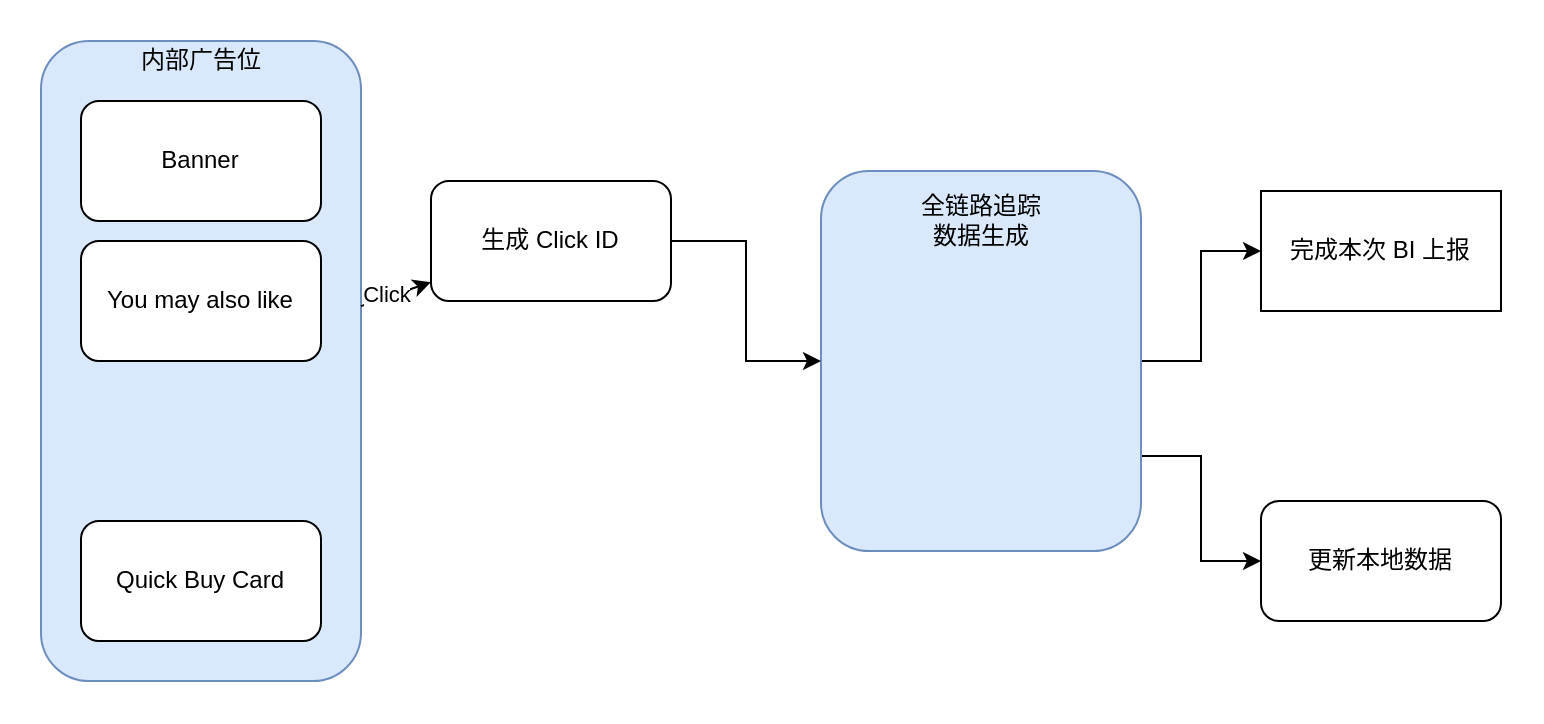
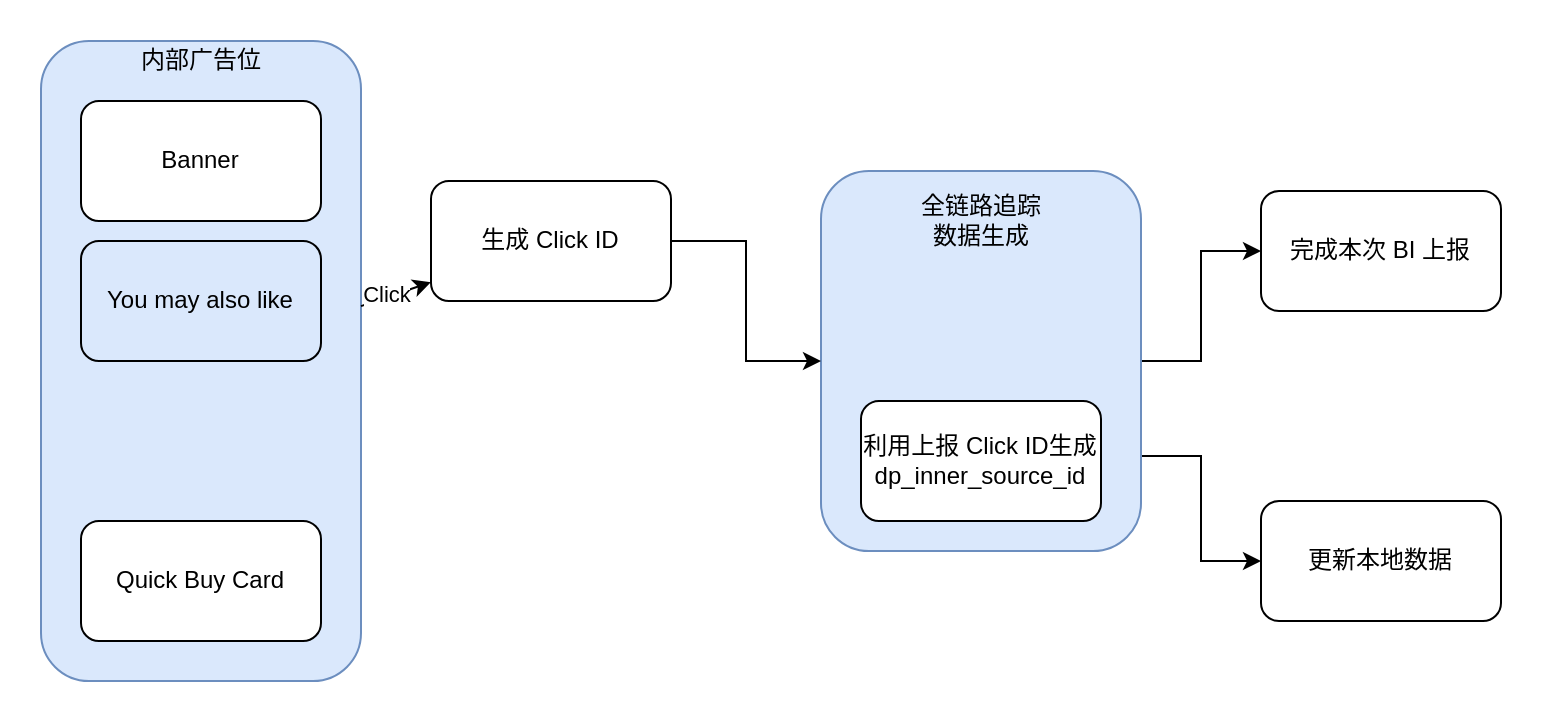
node "完成本次 BI 上报": shape rectangle -> rounded rectangle
node "You may also like": fillcolor #ffffff -> #dae8fc
node "利用上报 Click ID生成 dp_inner_source_id": added
